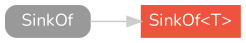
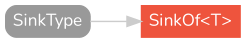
node "SinkOf": label "SinkOf" -> "SinkType"
